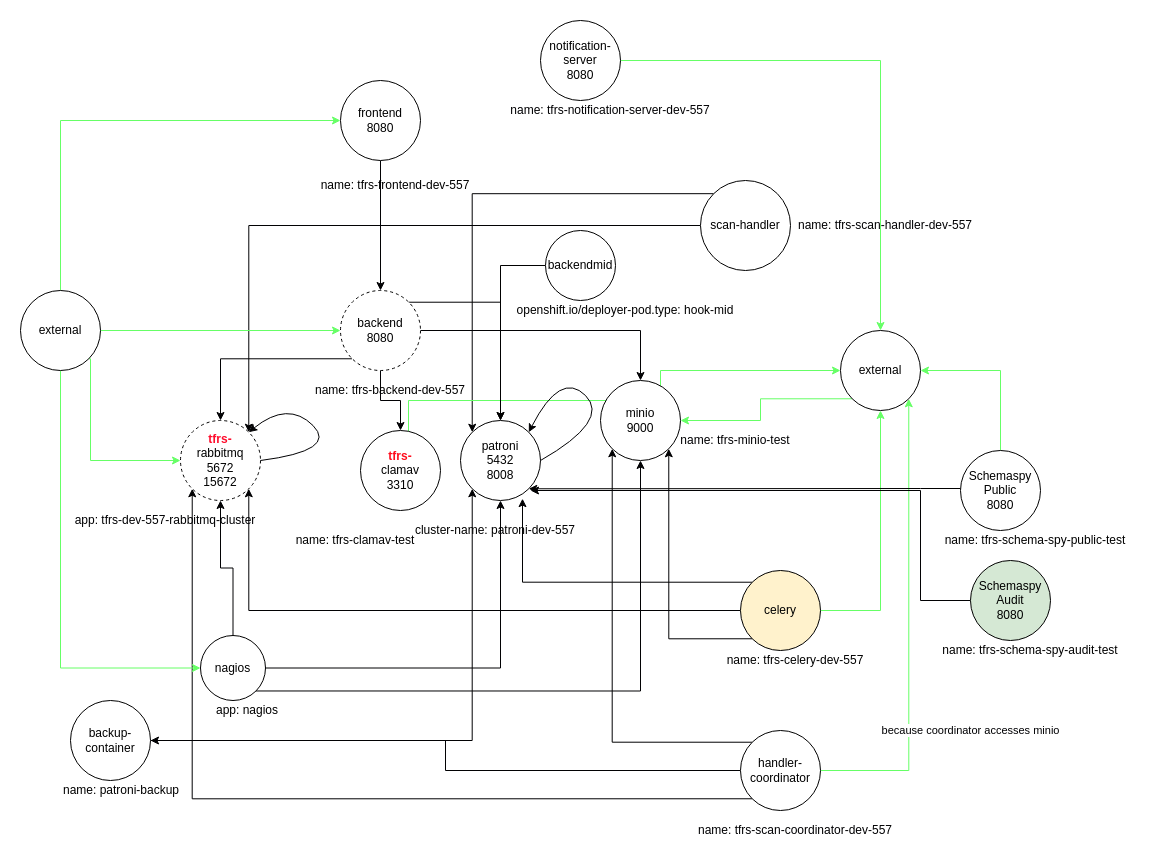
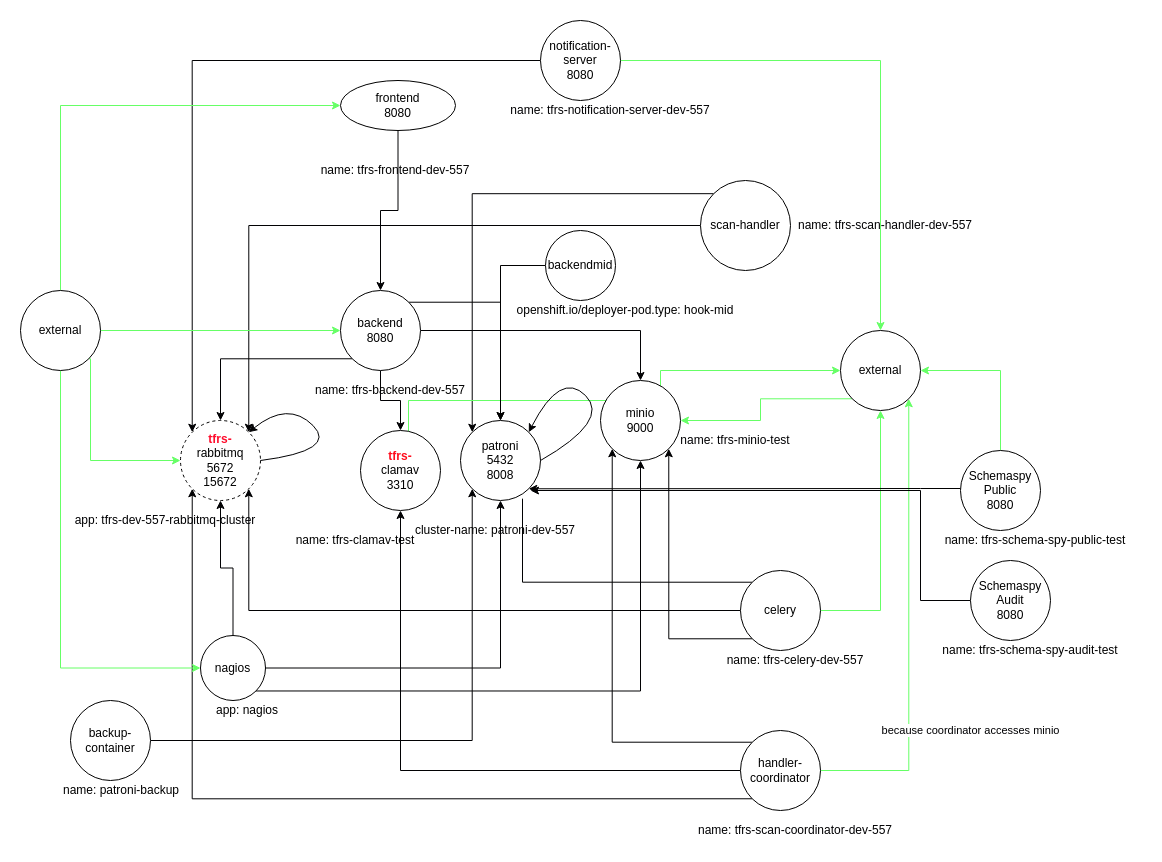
edge "notification-server 8080" -> "tfrs- rabbitmq 5672 15672": added
node "frontend 8080": size 80x80 -> 115x50
node "name: tfrs-frontend-dev-557": moved (396, 186) -> (396, 171)
node "backend 8080": style dashed -> solid
edge "celery" -> "patroni 5432 8008": arrowhead classic -> none
node "Schemaspy Audit 8080": fillcolor #d5e8d4 -> #ffffff
node "celery": fillcolor #fff2cc -> #ffffff
edge "handler-coordinator" -> "backup-container": now "handler-coordinator" -> "tfrs- clamav 3310"
